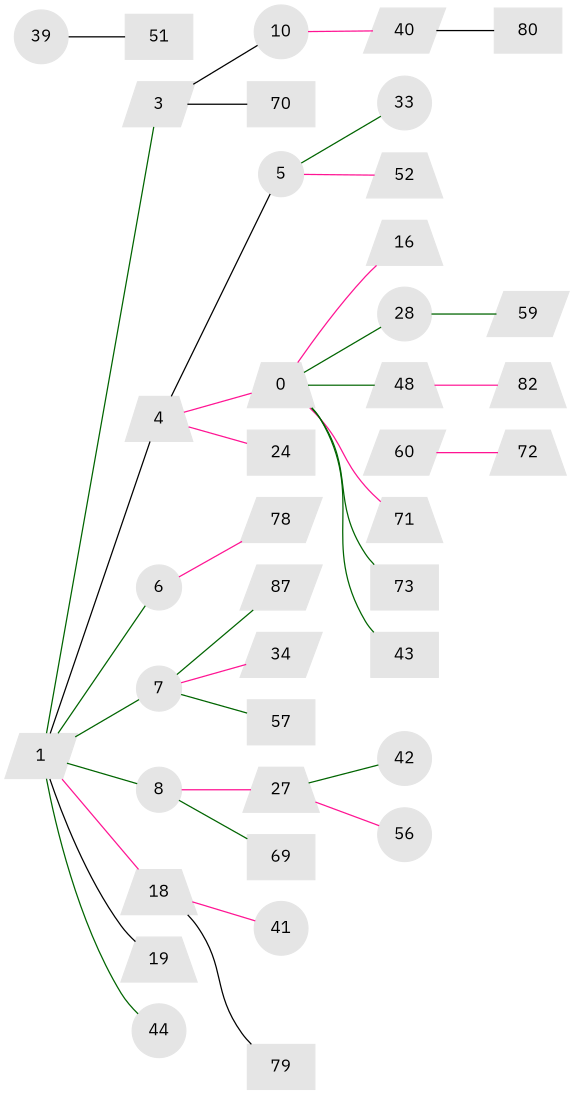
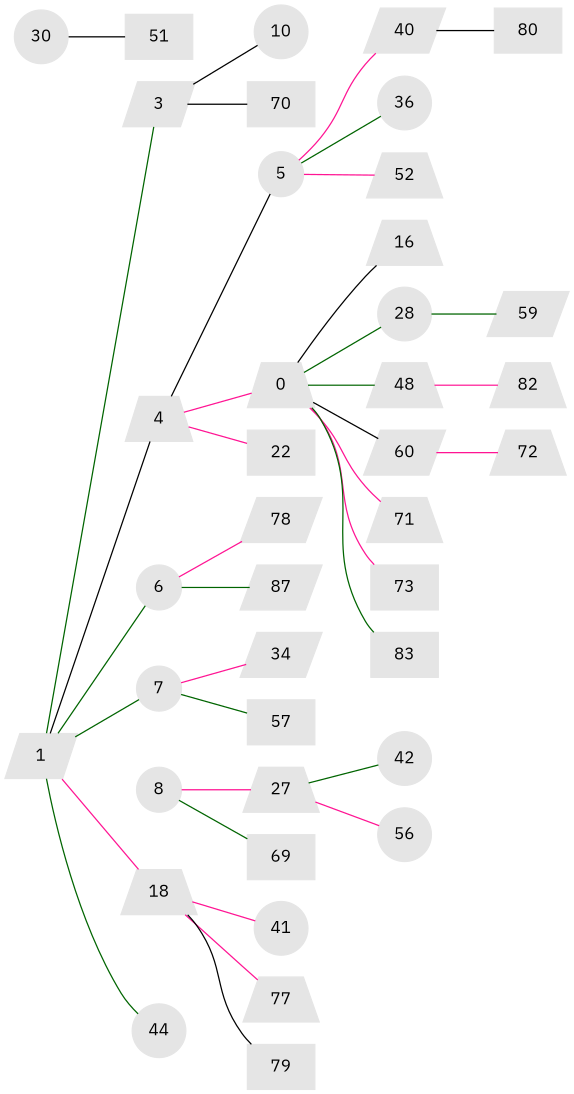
edge "40" -- "10": now "40" -- "5"
node "39": label "39" -> "30"
node "33": label "33" -> "36"
edge "16" -- "0": color deeppink -> black
edge "0" -- "60": added
node "24": label "24" -> "22"
edge "0" -- "73": color darkgreen -> deeppink
edge "87" -- "7": now "87" -- "6"
node "43": label "43" -> "83"
edge "1" -- "8": removed
node "19": removed
node "77": added
